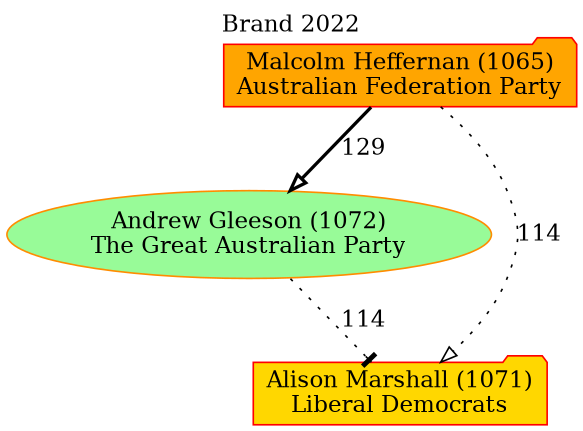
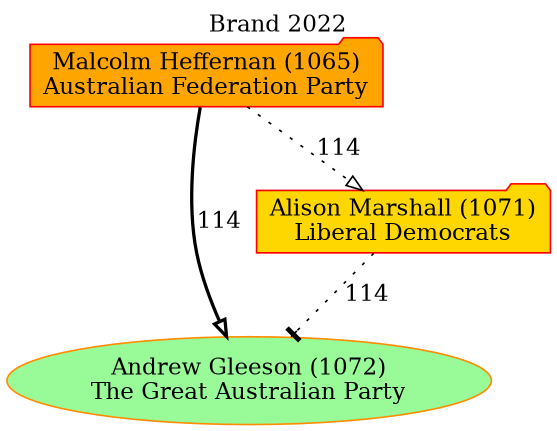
edge "Malcolm Heffernan (1065) Australian Federation Party" -> "Andrew Gleeson (1072) The Great Australian Party": label "129" -> "114"
edge "Andrew Gleeson (1072) The Great Australian Party" -> "Alison Marshall (1071) Liberal Democrats": reversed
